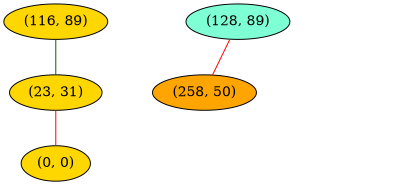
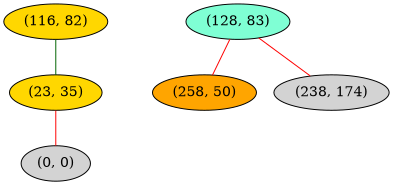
node "(116, 89)": label "(116, 89)" -> "(116, 82)"
node "(128, 89)": label "(128, 89)" -> "(128, 83)"
node "(23, 31)": label "(23, 31)" -> "(23, 35)"
node "(238, 174)": added
node "(0, 0)": fillcolor gold -> lightgrey
